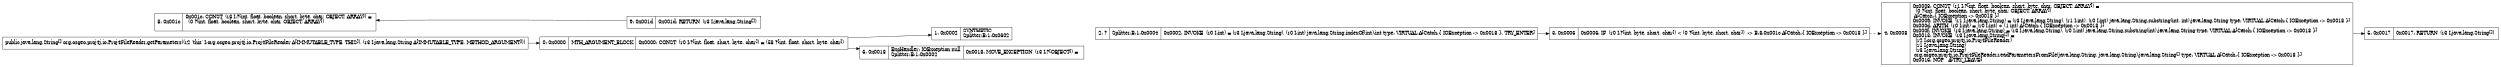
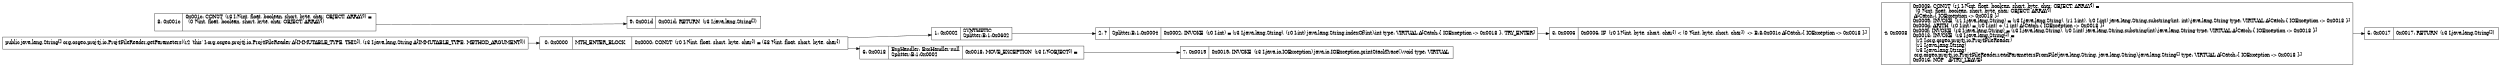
edge "9: 0x001d" -> "8: 0x001c": reversed
edge "1: 0x0002" -> "2: ?": added
edge "3: 0x0006" -> "4: 0x0008": removed
node "0: 0x0000": text "MTH_ARGUMENT_BLOCK" -> "MTH_ENTER_BLOCK"
node "6: 0x0018": text "ExcHandler: IOException null" -> "ExcHandler: ExcHandler null"
node "7: 0x0019": added
